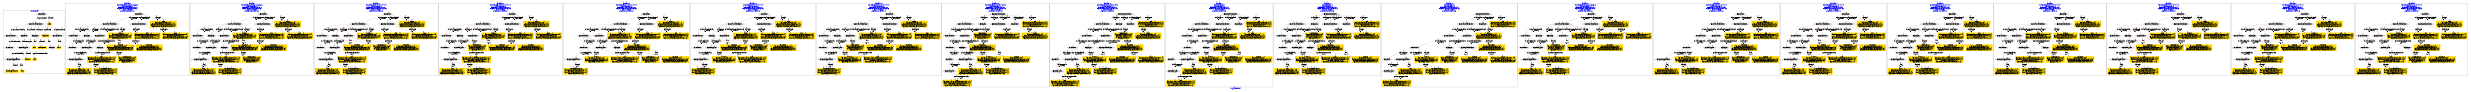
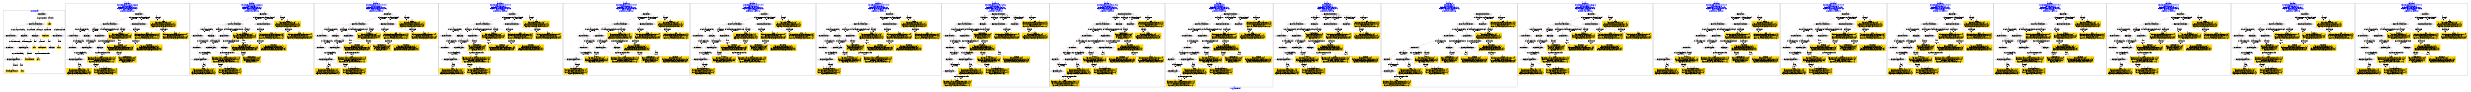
node "artist_uri": label "artist_uri" -> "artist_classLink"
